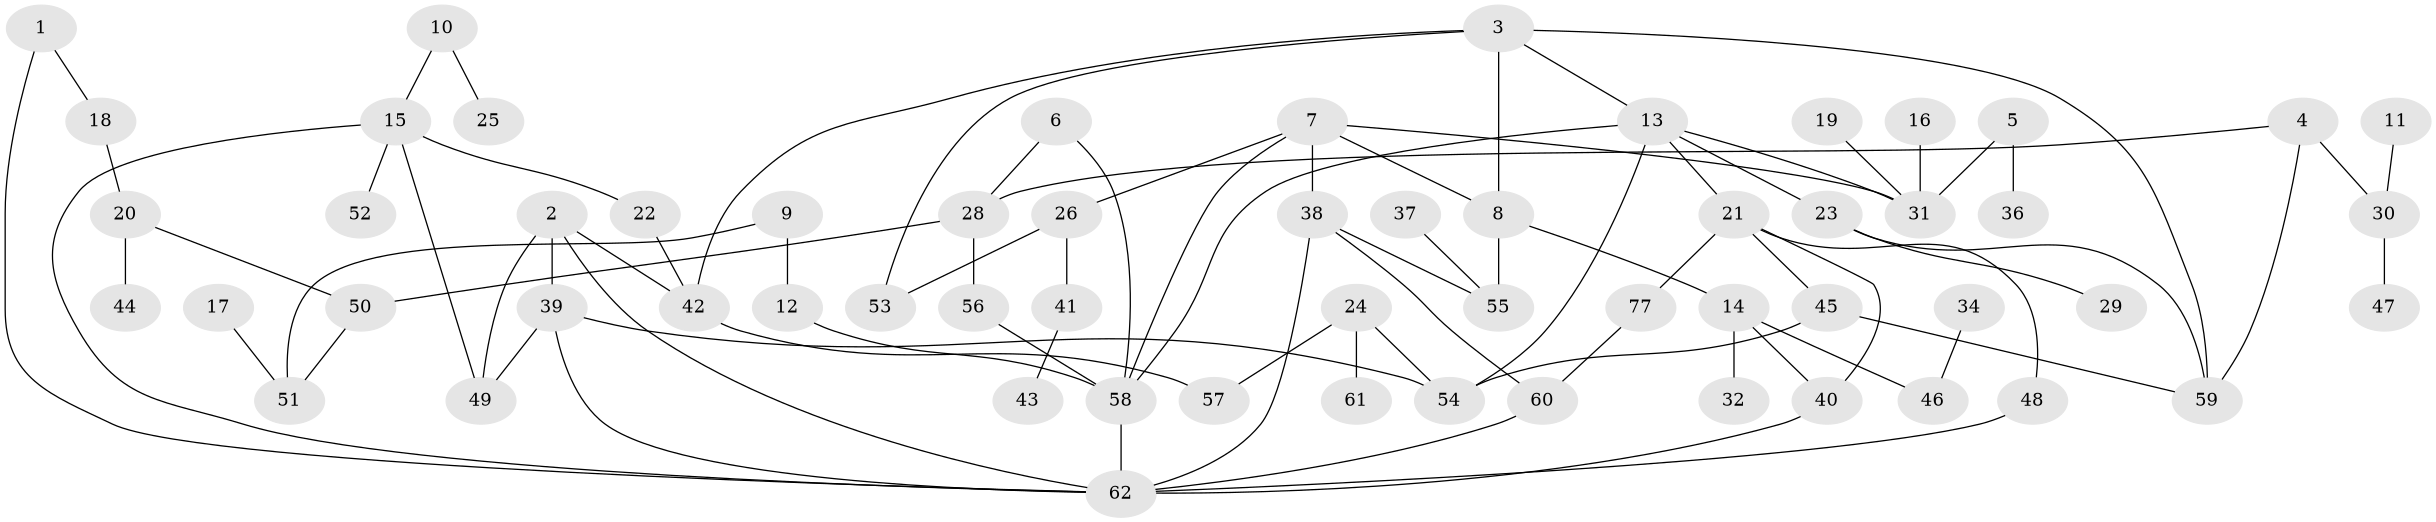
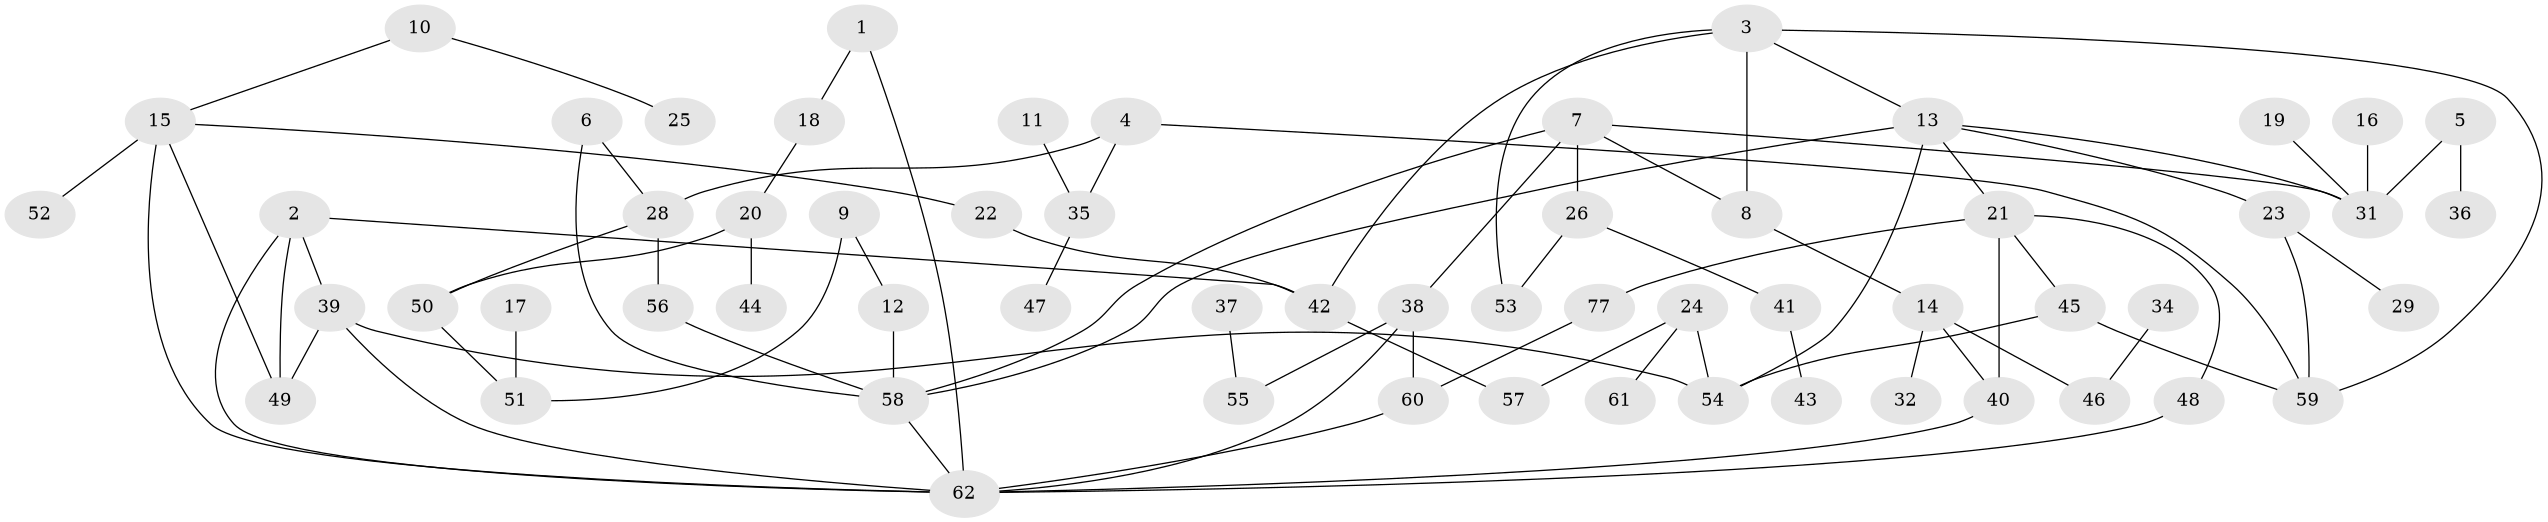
node "30": label "30" -> "35"
edge "8" -- "55": removed
